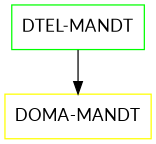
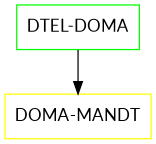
node "DTEL-MANDT": label "DTEL-MANDT" -> "DTEL-DOMA"
